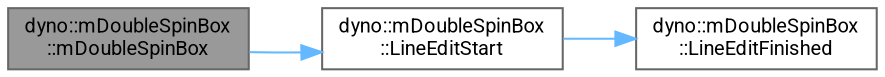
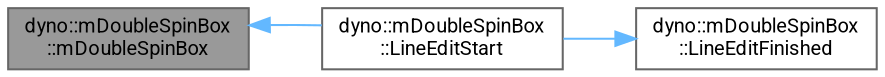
edge "dyno::mDoubleSpinBox ::mDoubleSpinBox" -> "dyno::mDoubleSpinBox ::LineEditStart": reversed
